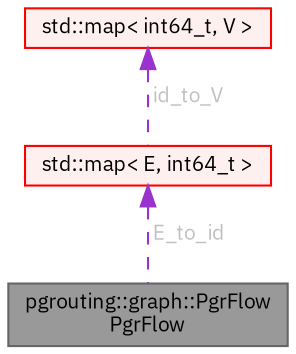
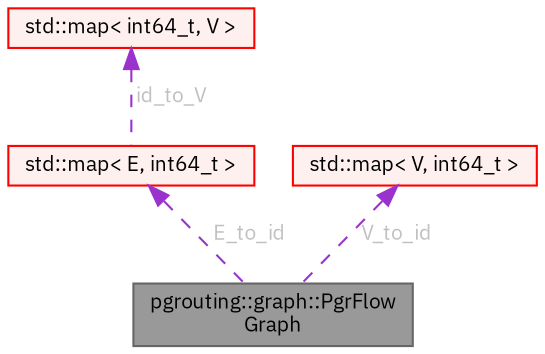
node "std::map< V, int64_t >": added
node "pgrouting::graph::PgrFlow PgrFlow": label "pgrouting::graph::PgrFlow PgrFlow" -> "pgrouting::graph::PgrFlow Graph"
